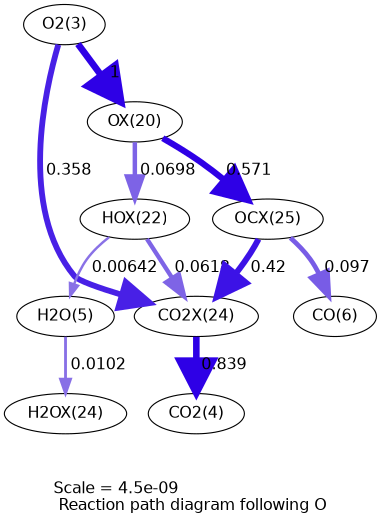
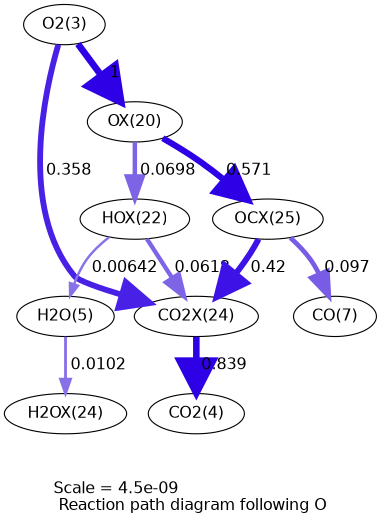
node "CO(6)": label "CO(6)" -> "CO(7)"
